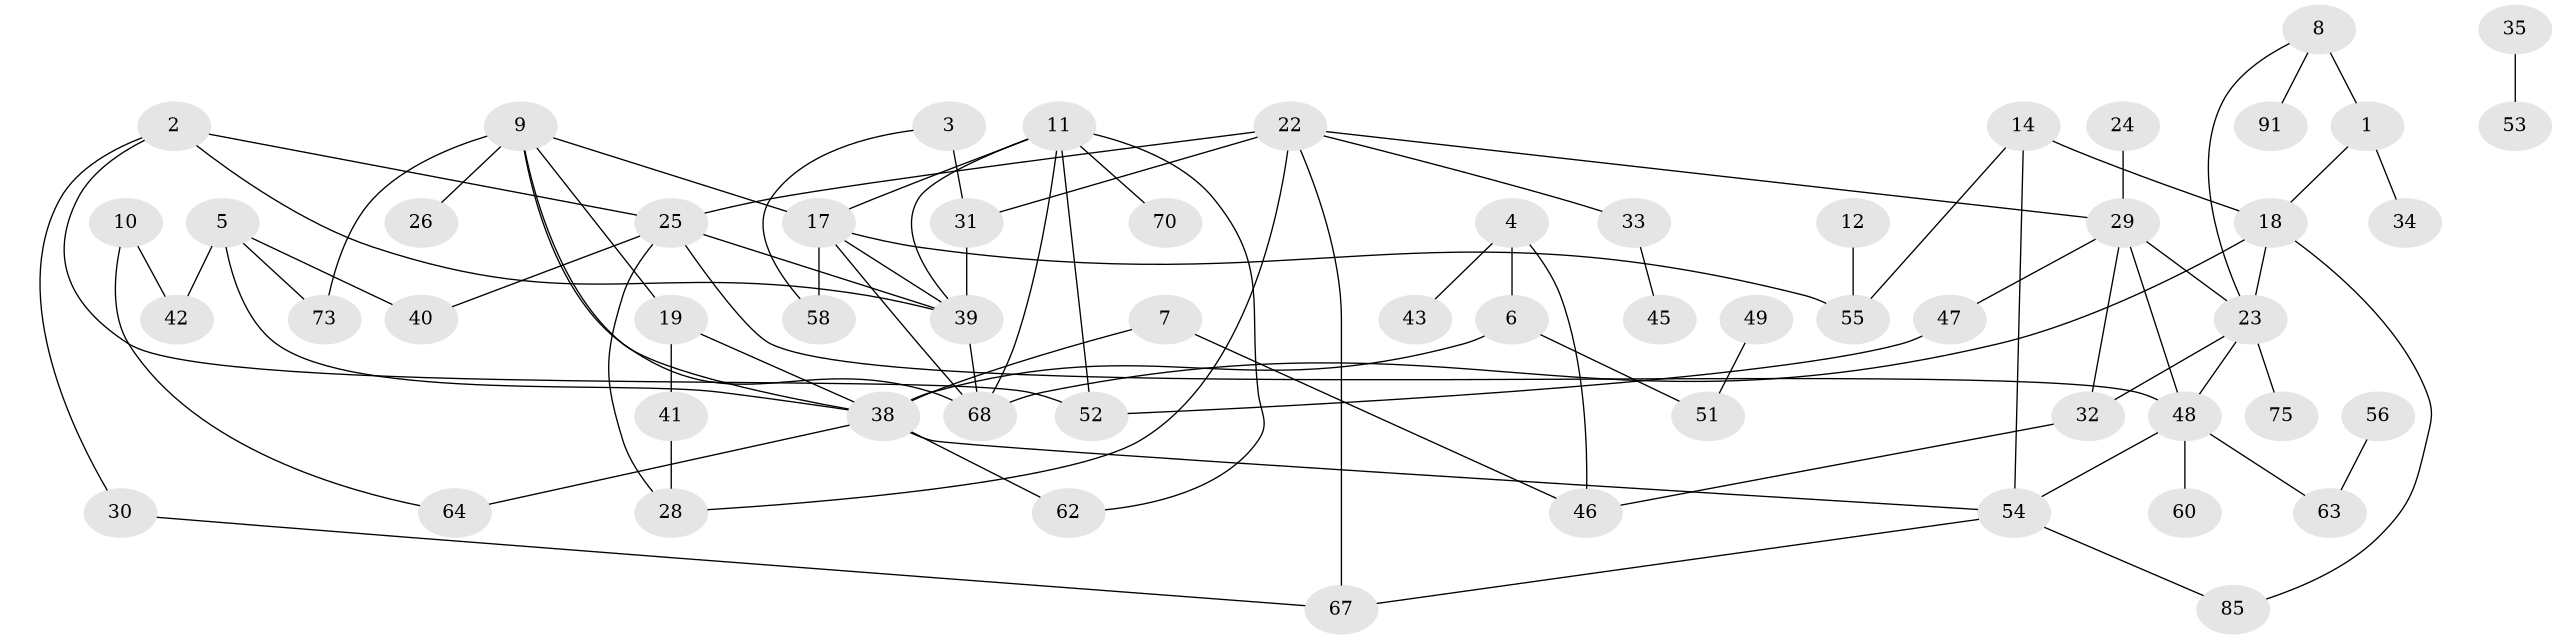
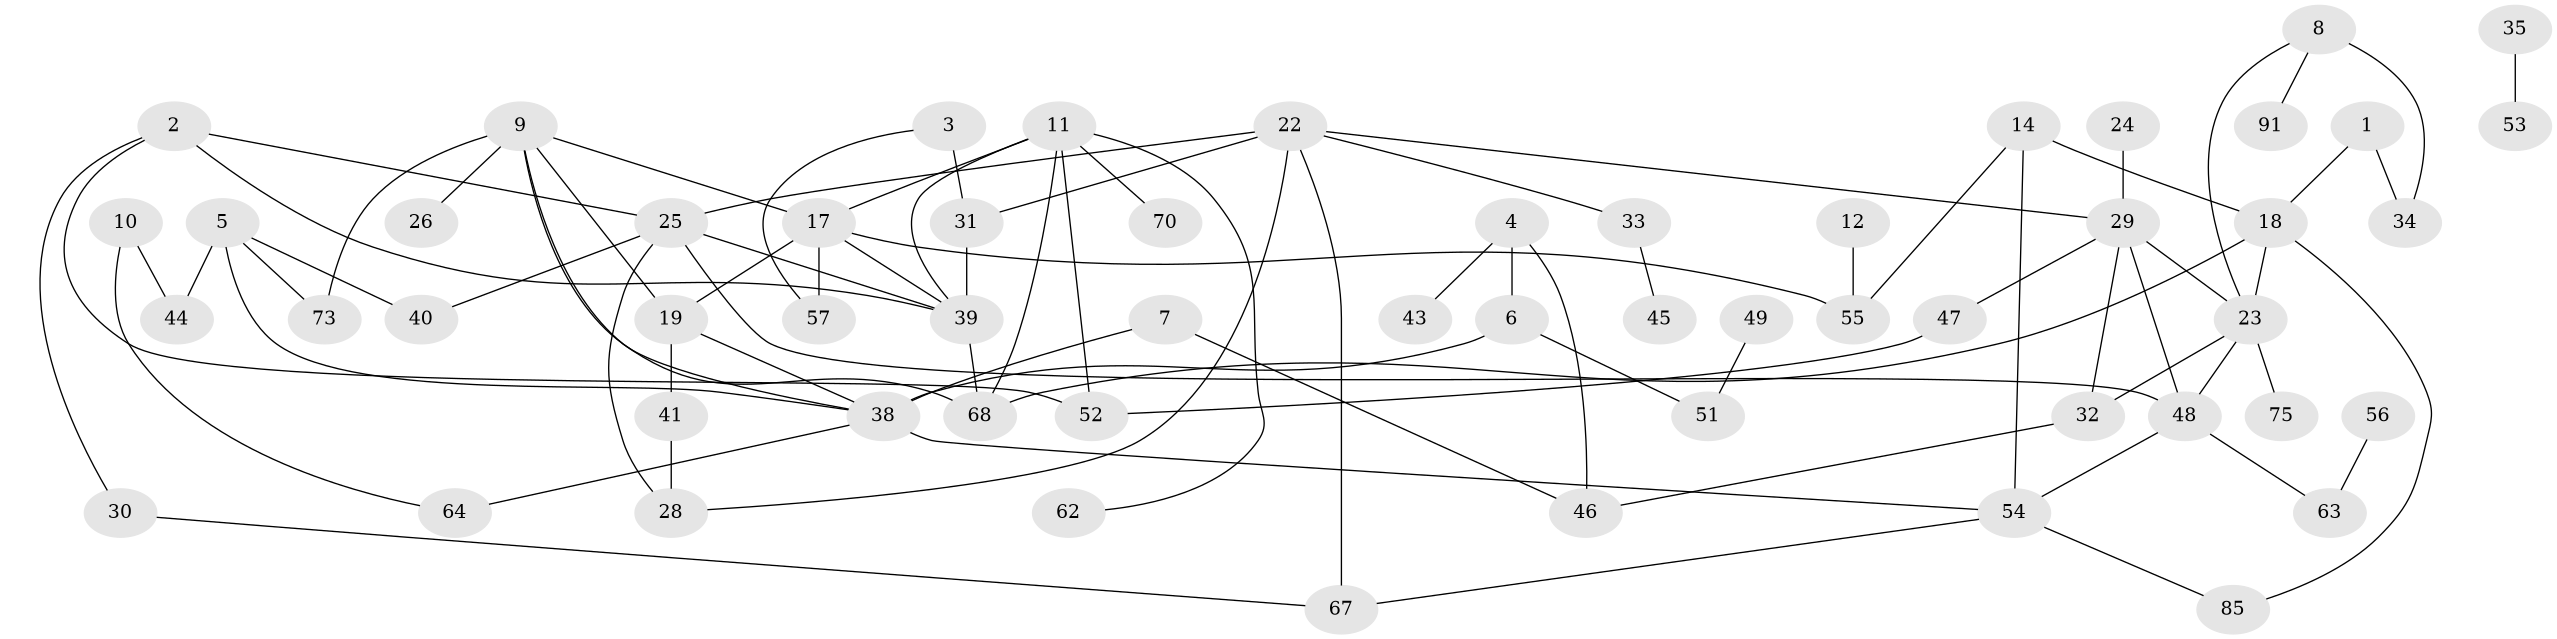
edge "8" -- "1": now "8" -- "34"
node "42": label "42" -> "44"
node "58": label "58" -> "57"
edge "17" -- "68": now "17" -- "19"
edge "38" -- "62": removed
node "60": removed
